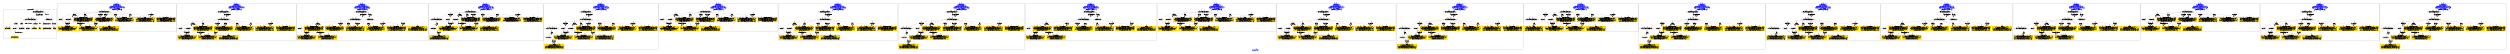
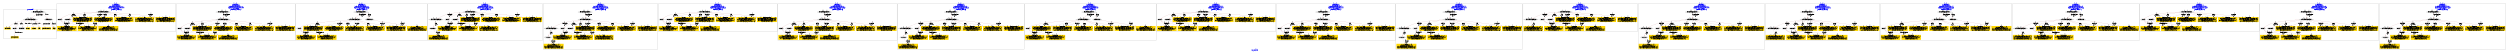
node "Provenance": label "Provenance" -> "Document"
